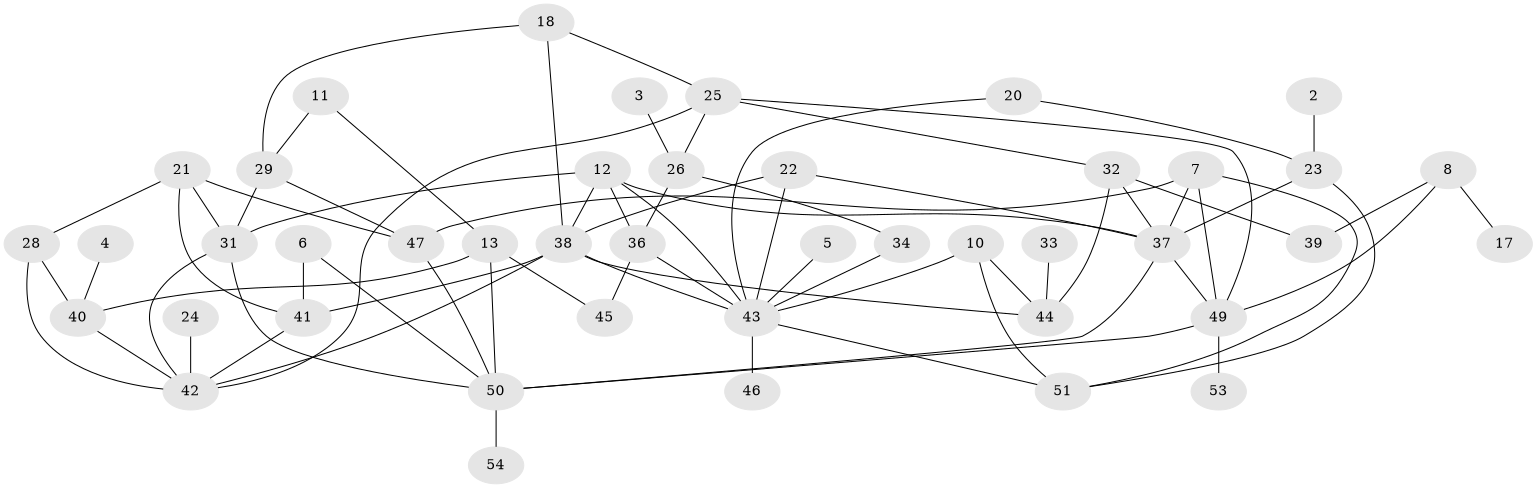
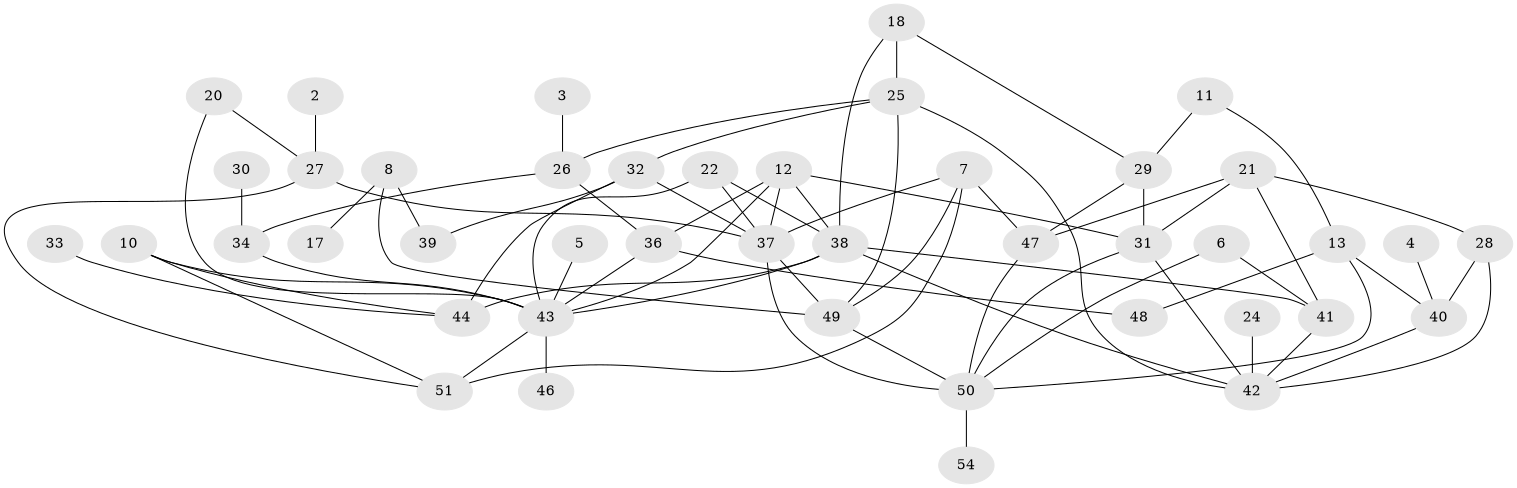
node "30": added
node "23": label "23" -> "27"
node "45": label "45" -> "48"
node "53": removed
